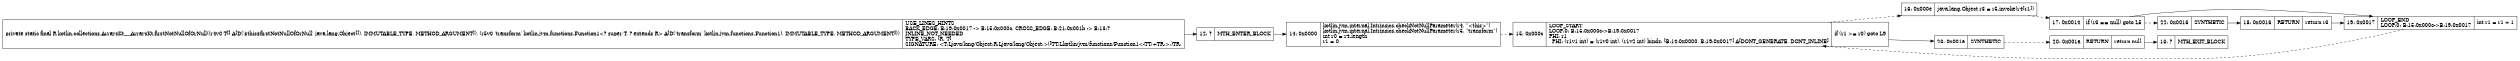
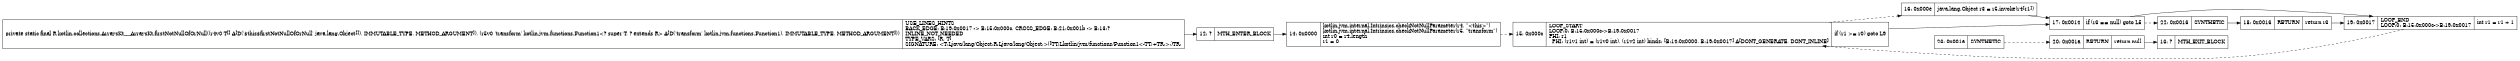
edge "16: 0x000e" -> "17: 0x0014": style dashed -> solid
edge "15: 0x000c" -> "23: 0x001a": now "15: 0x000c" -> "17: 0x0014"
